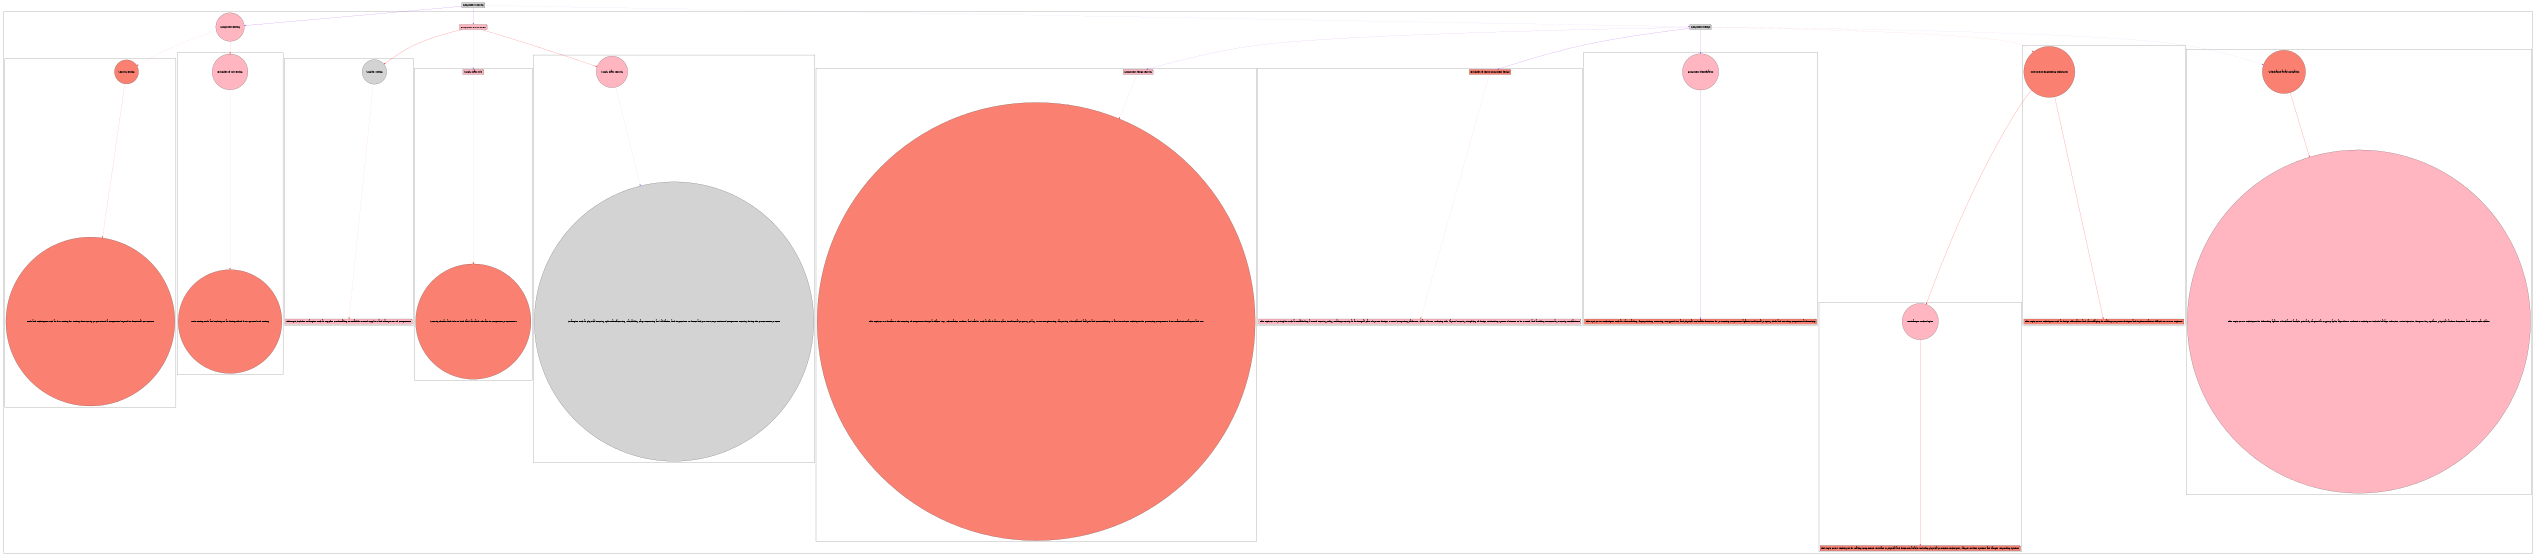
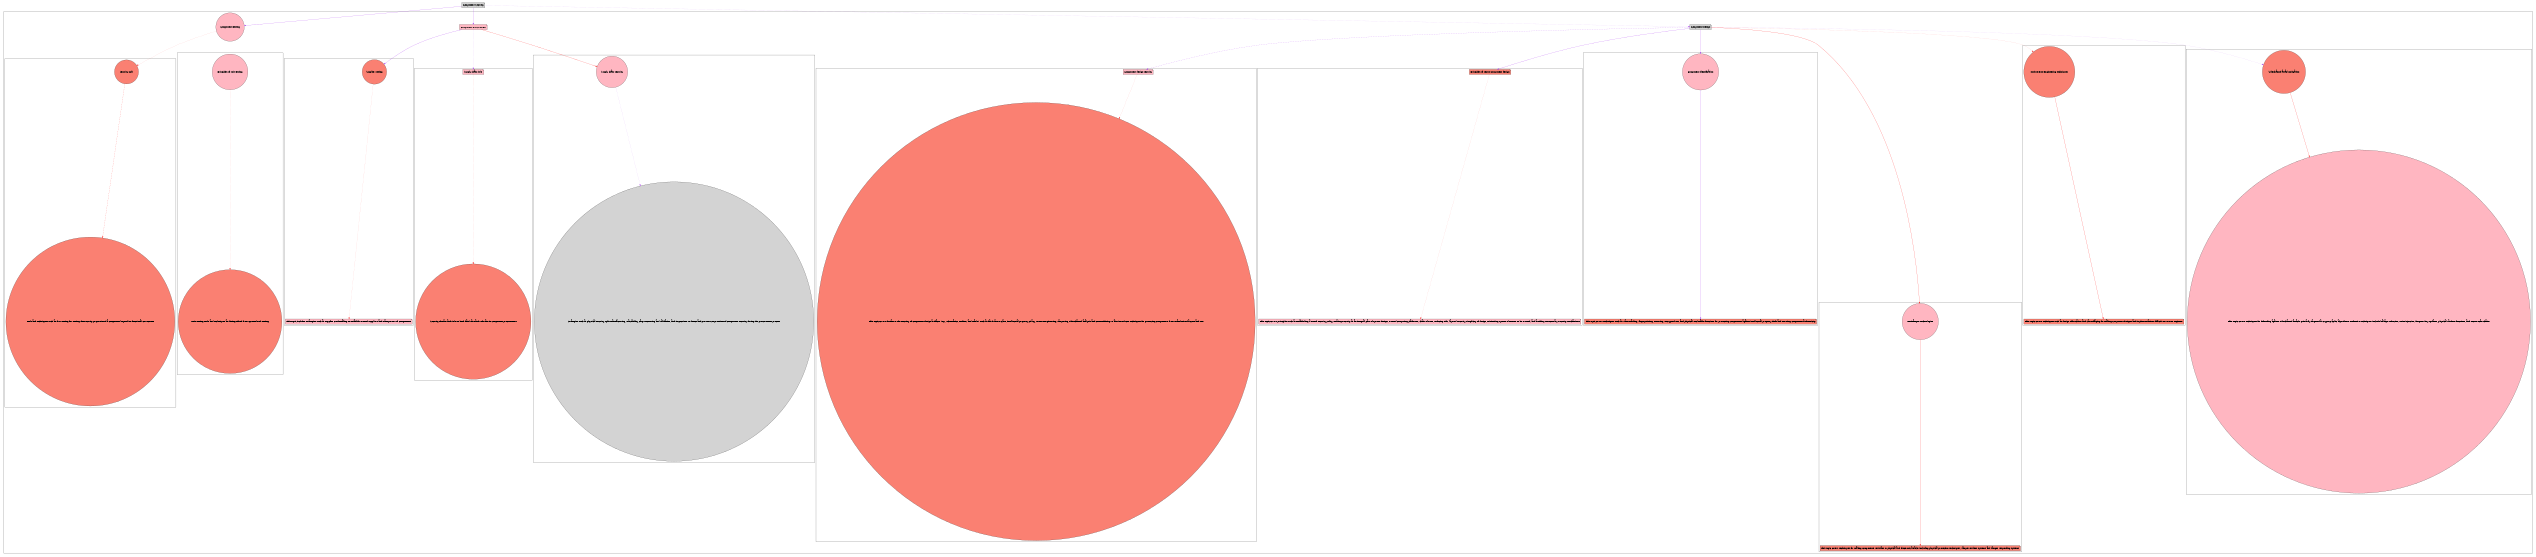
edge "Component Procurement" -> "Supplier vetting": color red -> purple
edge "Component Testing" -> "Principles of unit testing": removed
node "Security testing": label "Security testing" -> "Security split"
node "Supplier vetting": fillcolor lightgrey -> salmon
edge "Anti-reverse engineering techniques" -> "Anti-tamper technologies": now "Component Design" -> "Anti-tamper technologies"
